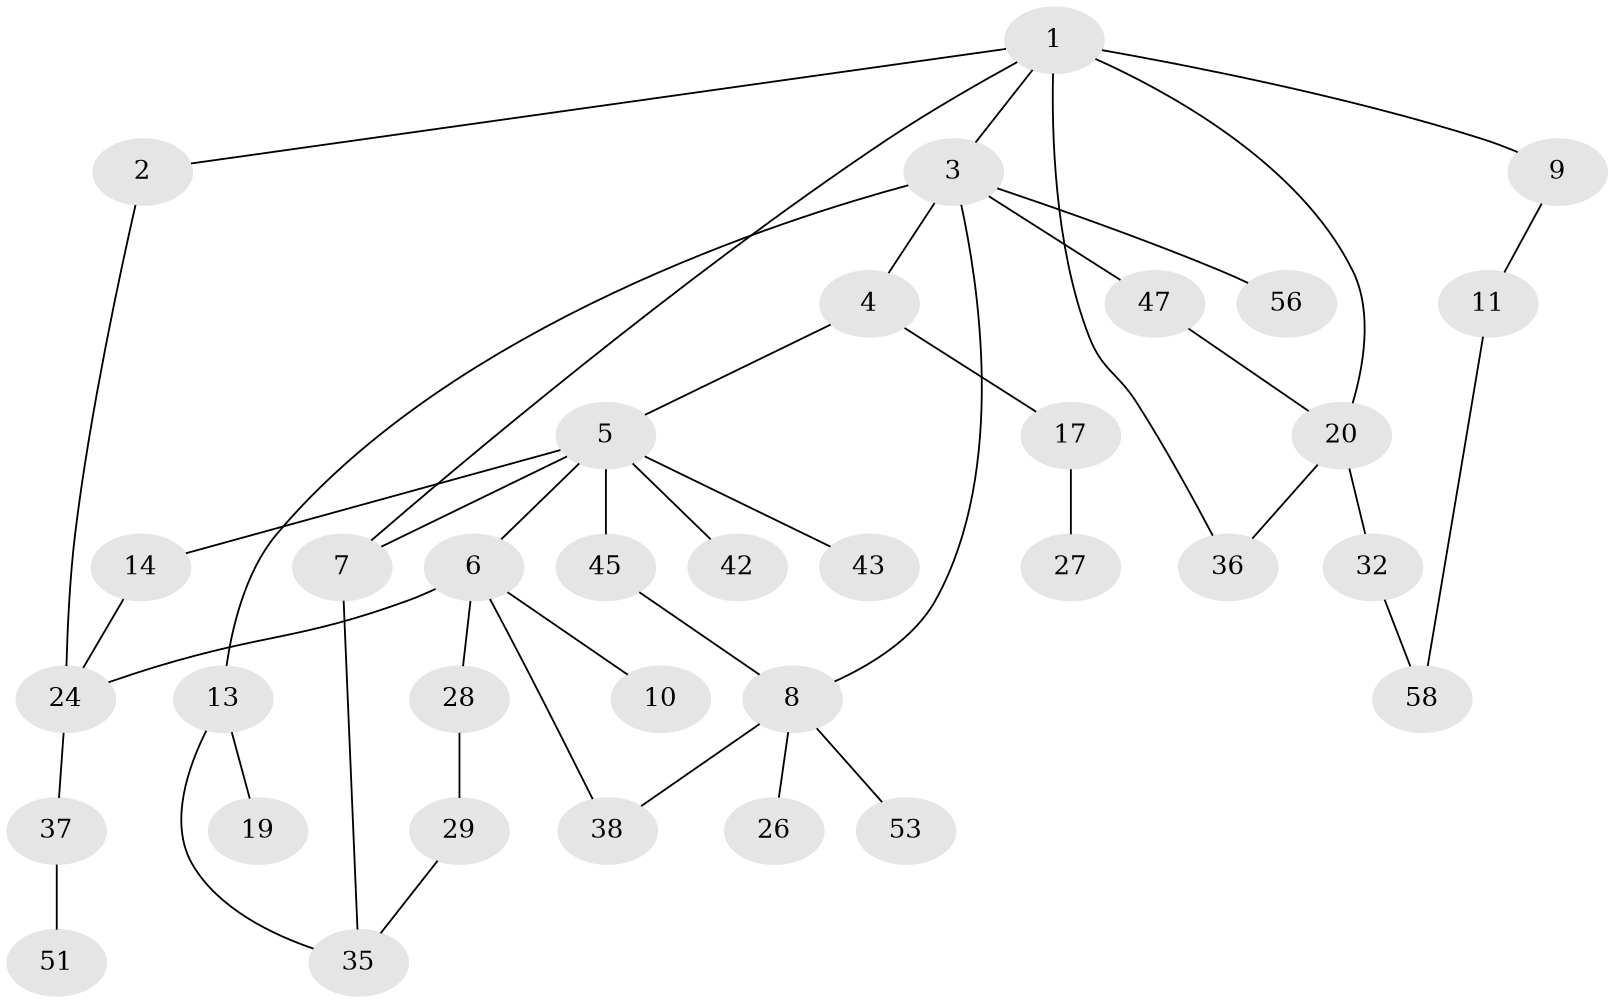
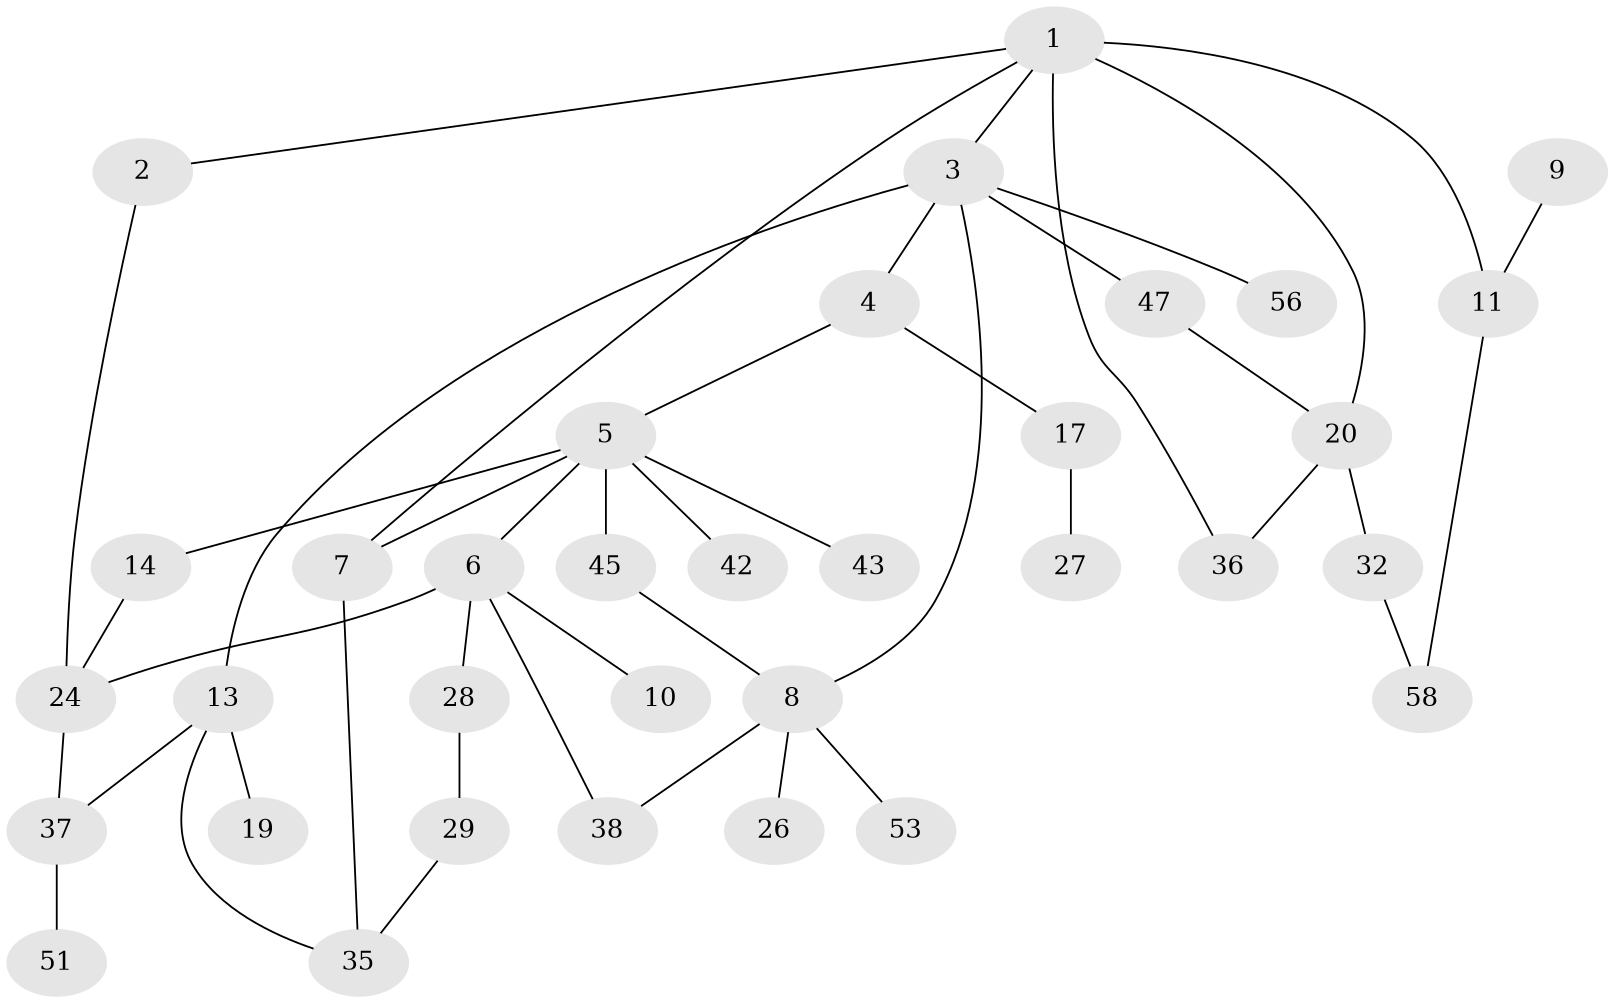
edge "1" -- "9": now "1" -- "11"
edge "13" -- "37": added
